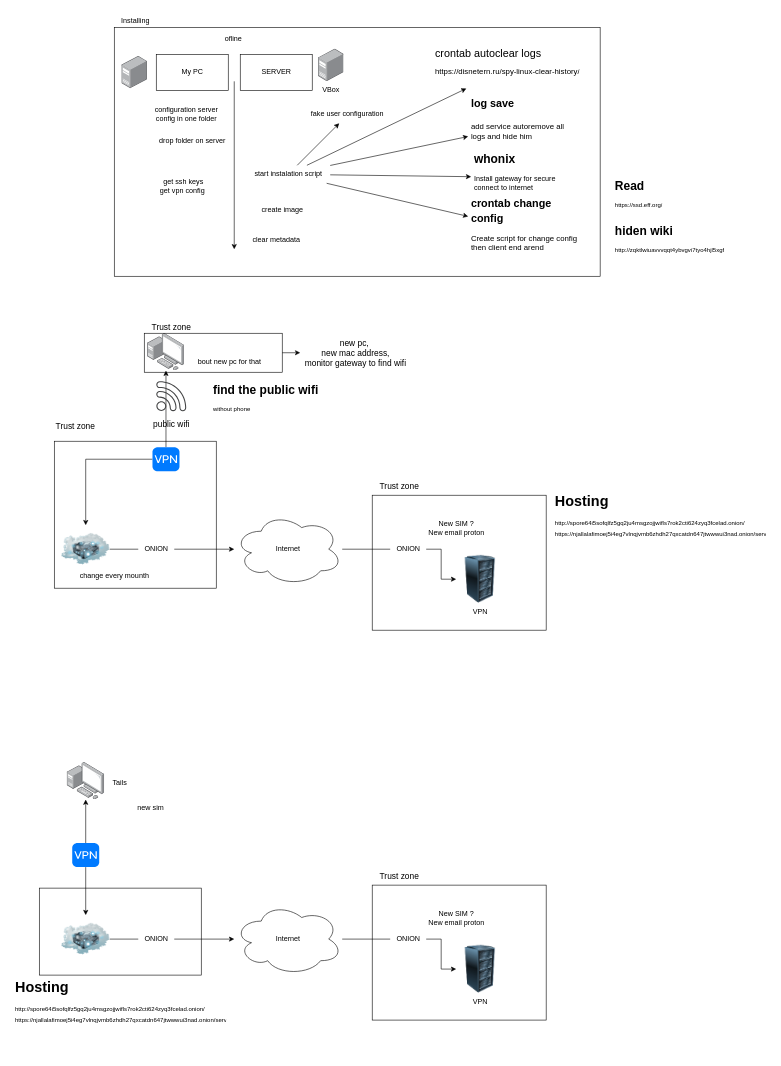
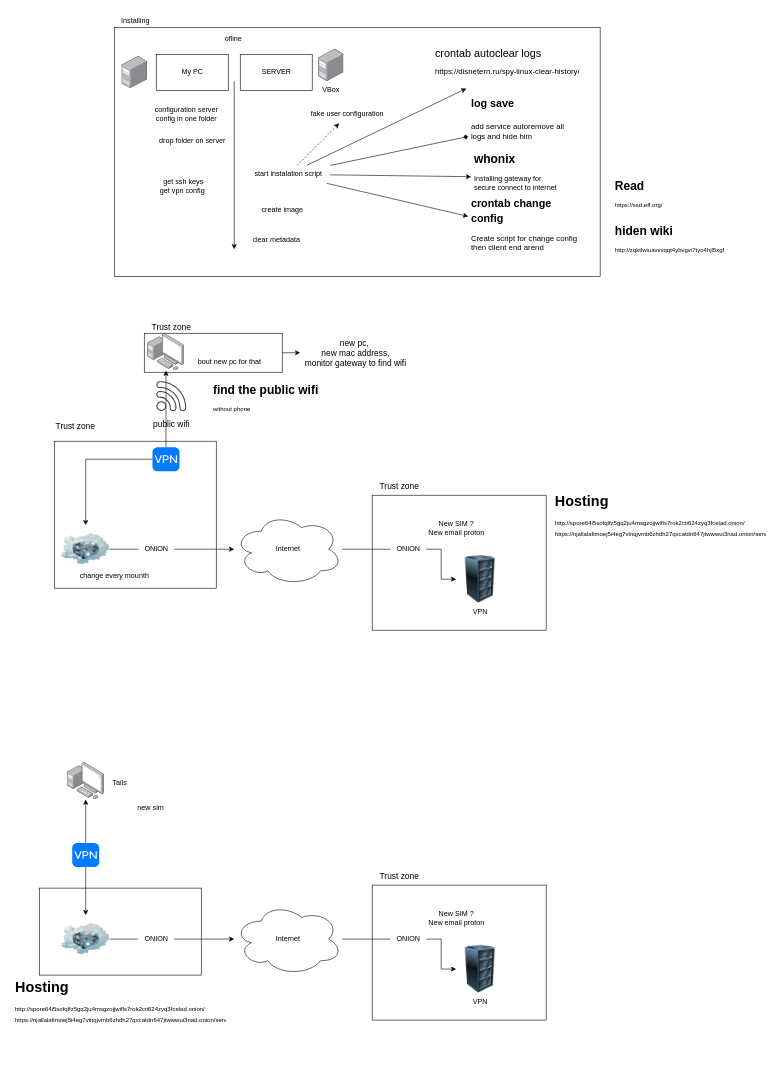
edge "start instalation script" -> "log saveadd service autoremove all logs and hide him": arrowhead classic -> diamond
edge "start instalation script" -> "fake user configuration": style solid -> dashed
node "whonixInstall gateway for secure connect to internet": label "whonixInstall gateway for secure connect to internet" -> "whonixInstalling gateway for secure connect to internet"
